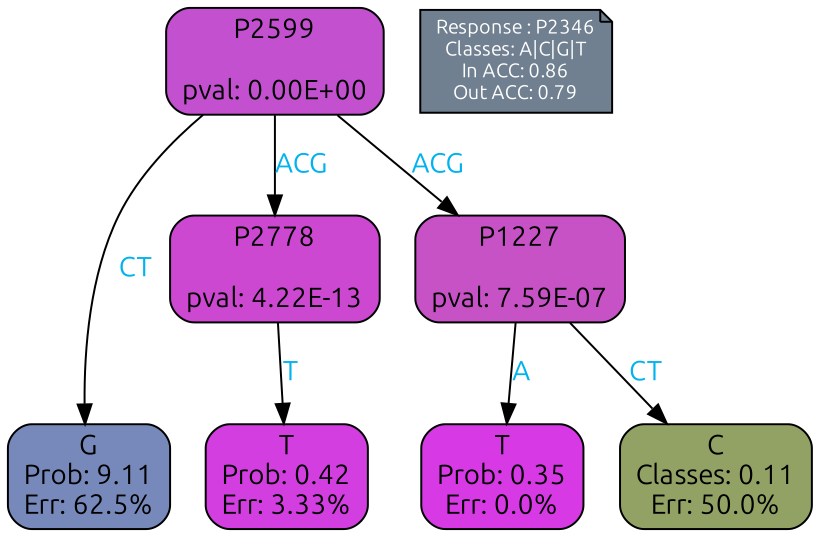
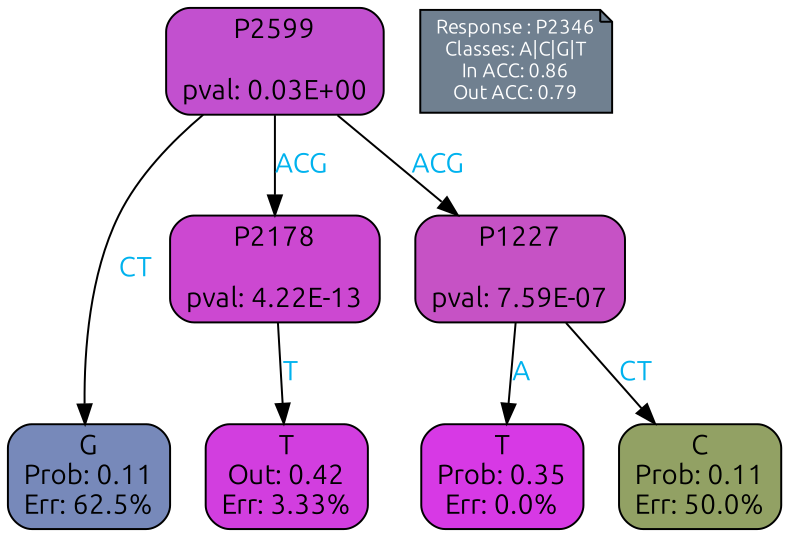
node "P2599 pval: 0.00E+00": label "P2599 pval: 0.00E+00" -> "P2599 pval: 0.03E+00"
node "P2778 pval: 4.22E-13": label "P2778 pval: 4.22E-13" -> "P2178 pval: 4.22E-13"
node "G Prob: 9.11 Err: 62.5%": label "G Prob: 9.11 Err: 62.5%" -> "G Prob: 0.11 Err: 62.5%"
node "T Prob: 0.42 Err: 3.33%": label "T Prob: 0.42 Err: 3.33%" -> "T Out: 0.42 Err: 3.33%"
node "C Classes: 0.11 Err: 50.0%": label "C Classes: 0.11 Err: 50.0%" -> "C Prob: 0.11 Err: 50.0%"
